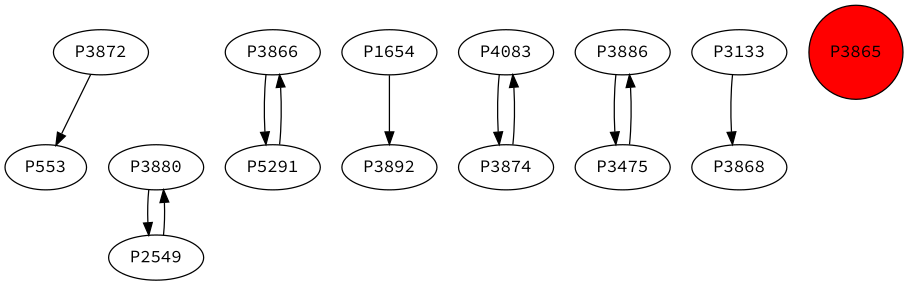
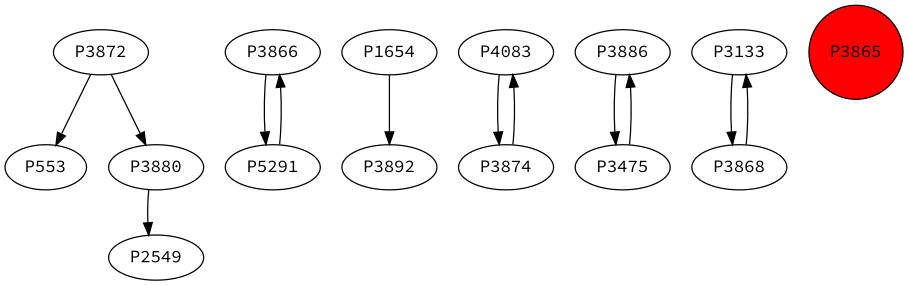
edge "P3868" -> "P3133": added
edge "P2549" -> "P3880": now "P3872" -> "P3880"
